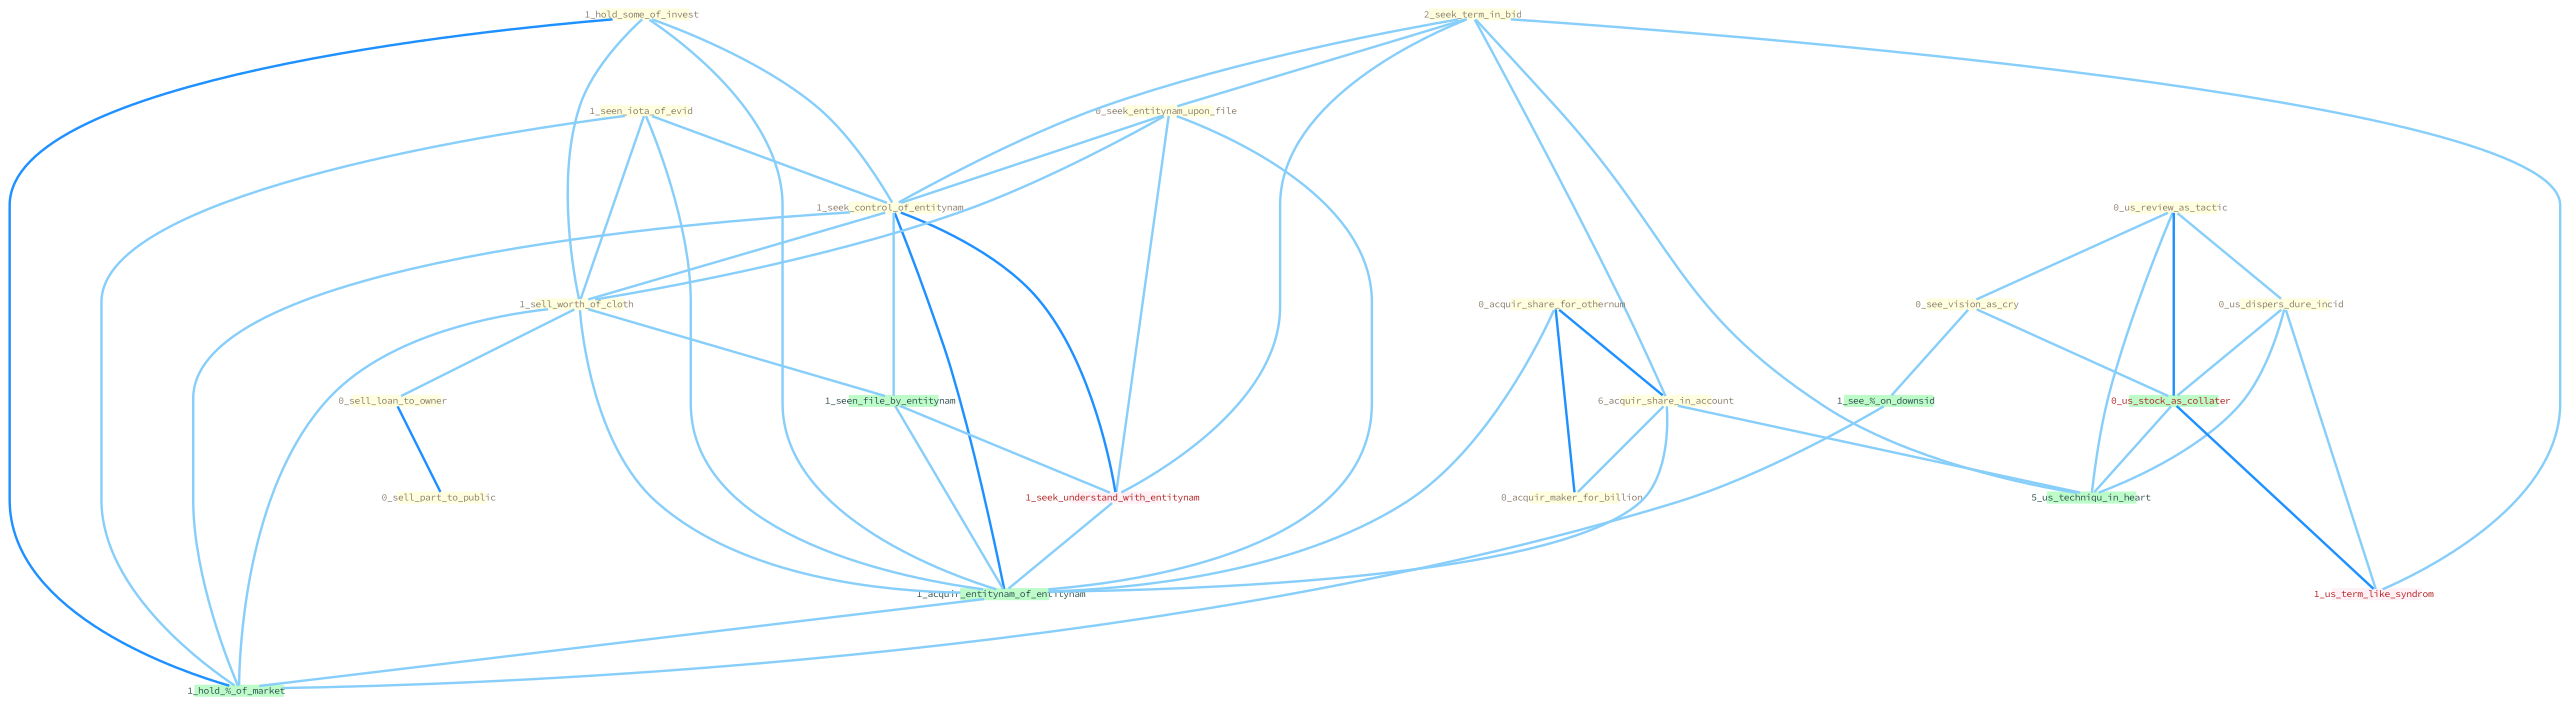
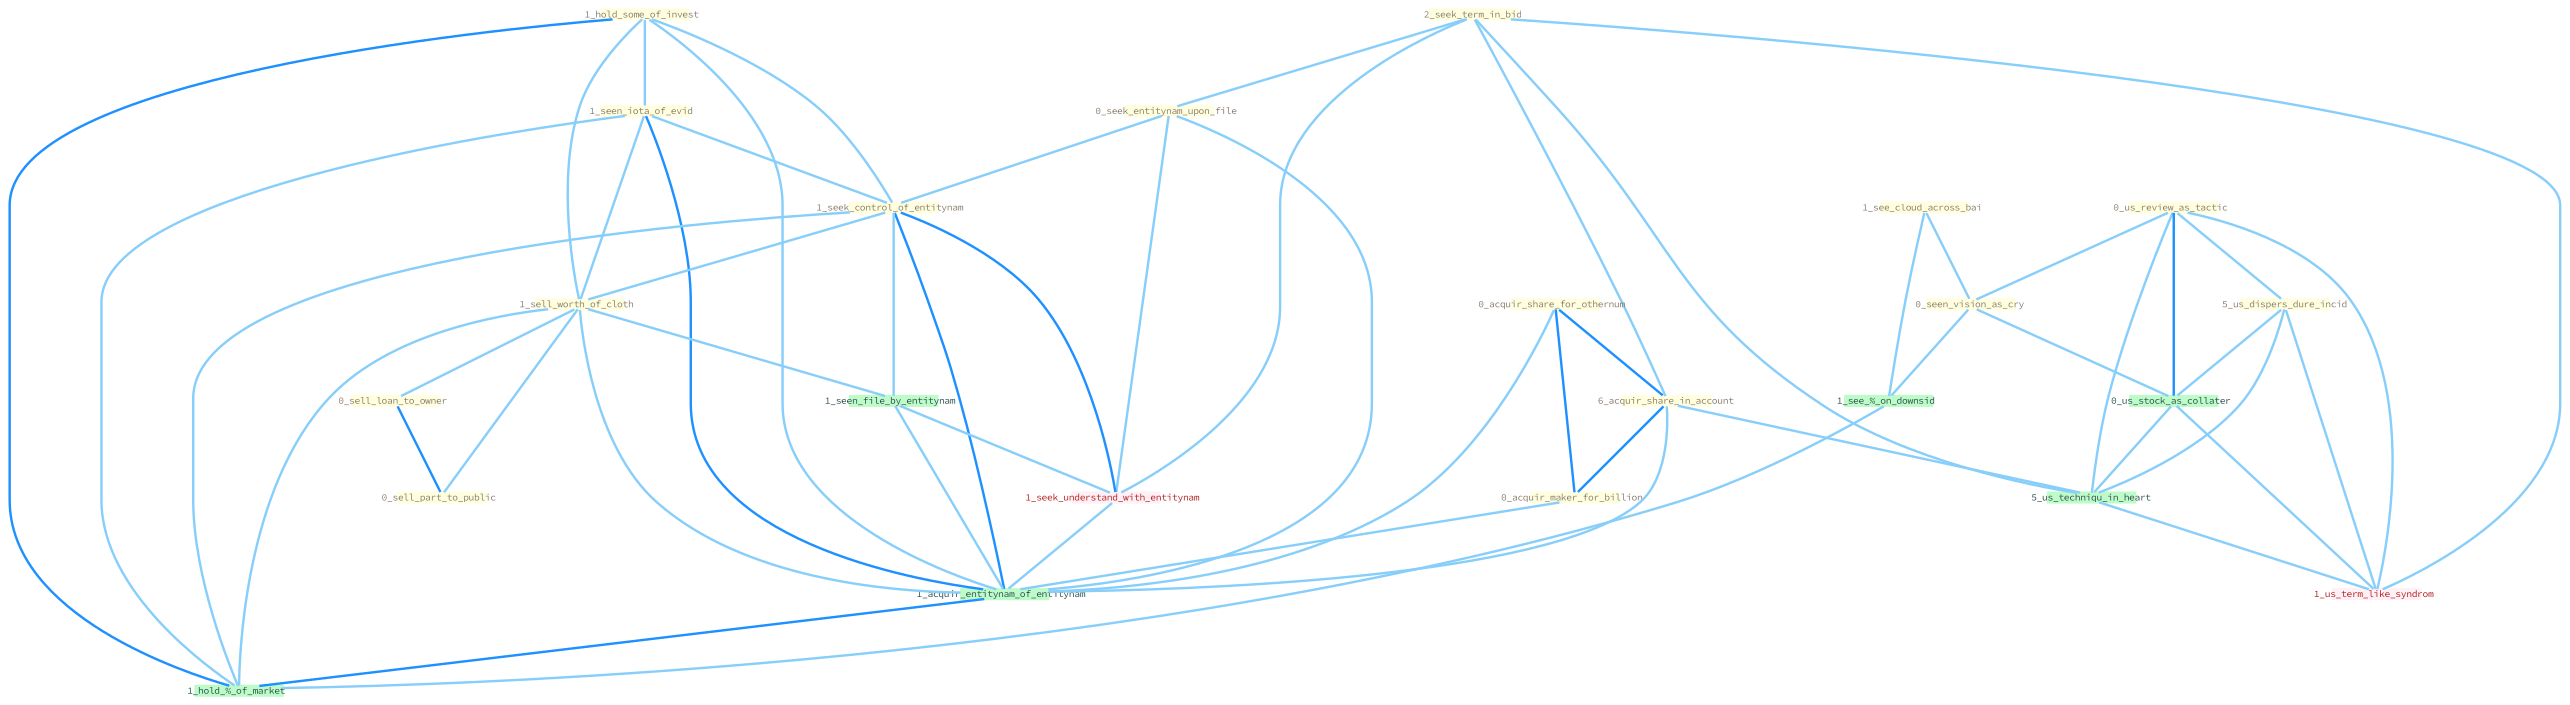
edge "1_hold_some_of_invest" -- "1_seen_iota_of_evid": added
edge "2_seek_term_in_bid" -- "1_seek_control_of_entitynam": removed
node "1_see_cloud_across_bai": added
edge "0_seek_entitynam_upon_file" -- "1_sell_worth_of_cloth": now "0_sell_part_to_public" -- "1_sell_worth_of_cloth"
node "0_see_vision_as_cry": label "0_see_vision_as_cry" -> "0_seen_vision_as_cry"
node "0_us_dispers_dure_incid": label "0_us_dispers_dure_incid" -> "5_us_dispers_dure_incid"
edge "0_us_review_as_tactic" -- "1_us_term_like_syndrom": added
node "0_us_stock_as_collater": fontcolor #b22222 -> #2f4f4f
edge "1_seen_iota_of_evid" -- "1_acquir_entitynam_of_entitynam": color #87cefa -> #1e90ff
edge "6_acquir_share_in_account" -- "0_acquir_maker_for_billion": color #87cefa -> #1e90ff
edge "0_us_stock_as_collater" -- "1_us_term_like_syndrom": color #1e90ff -> #87cefa
edge "0_acquir_maker_for_billion" -- "1_acquir_entitynam_of_entitynam": added
edge "5_us_techniqu_in_heart" -- "1_us_term_like_syndrom": added
edge "1_acquir_entitynam_of_entitynam" -- "1_hold_%_of_market": color #87cefa -> #1e90ff
